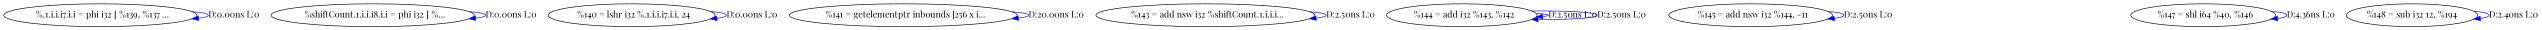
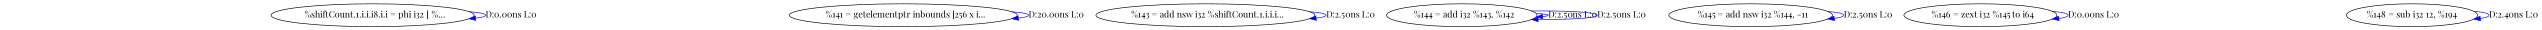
node "%.1.i.i.i7.i.i = phi i32 [ %139, %137 ...": removed
node "%140 = lshr i32 %.1.i.i.i7.i.i, 24": removed
node "%146 = zext i32 %145 to i64": added
node "%147 = shl i64 %40, %146": removed
